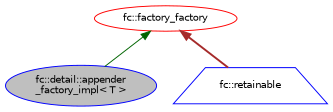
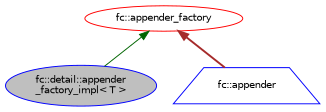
node "fc::factory_factory": label "fc::factory_factory" -> "fc::appender_factory"
node "fc::retainable": label "fc::retainable" -> "fc::appender"
